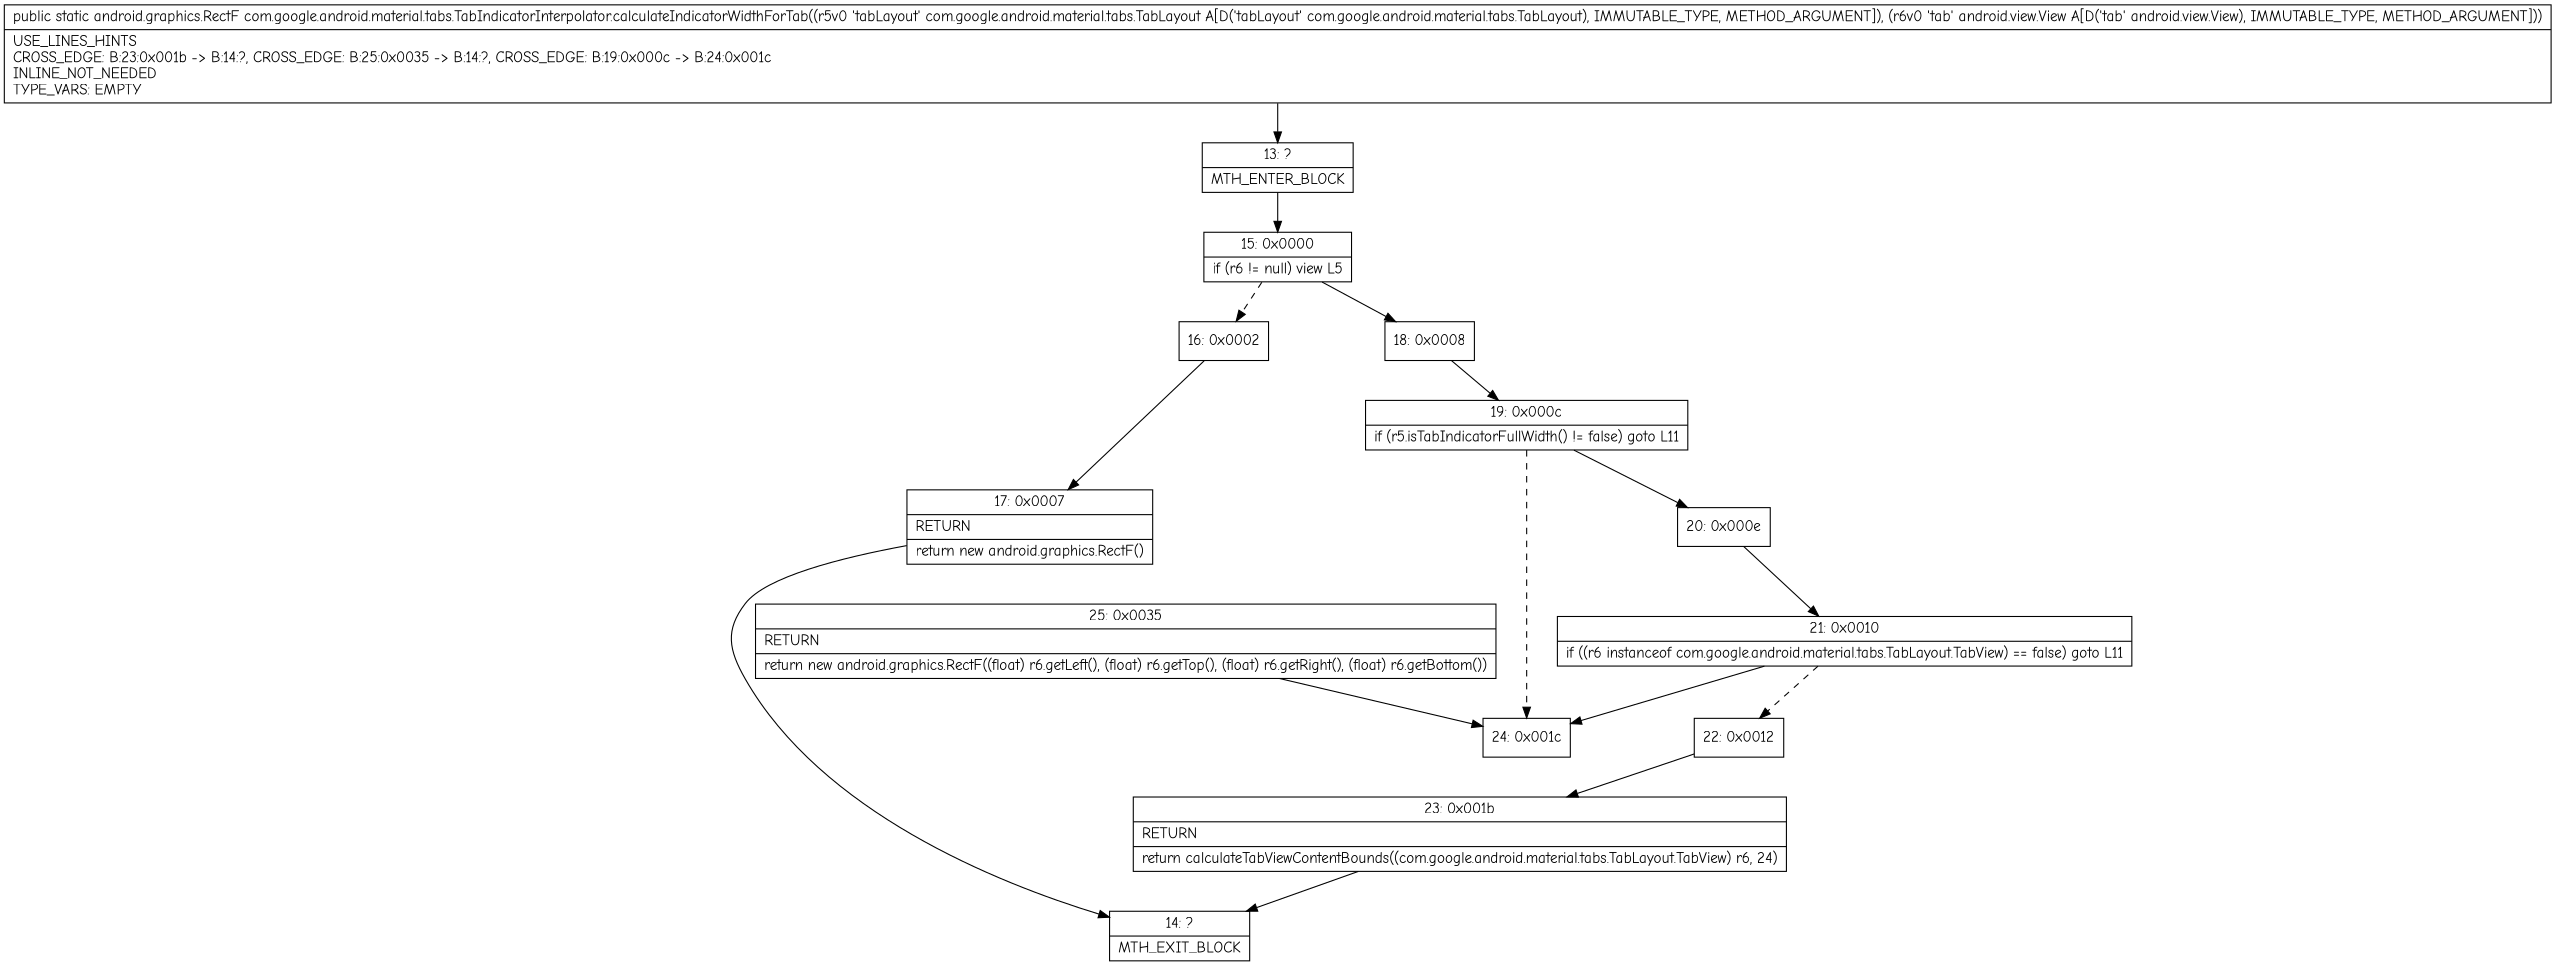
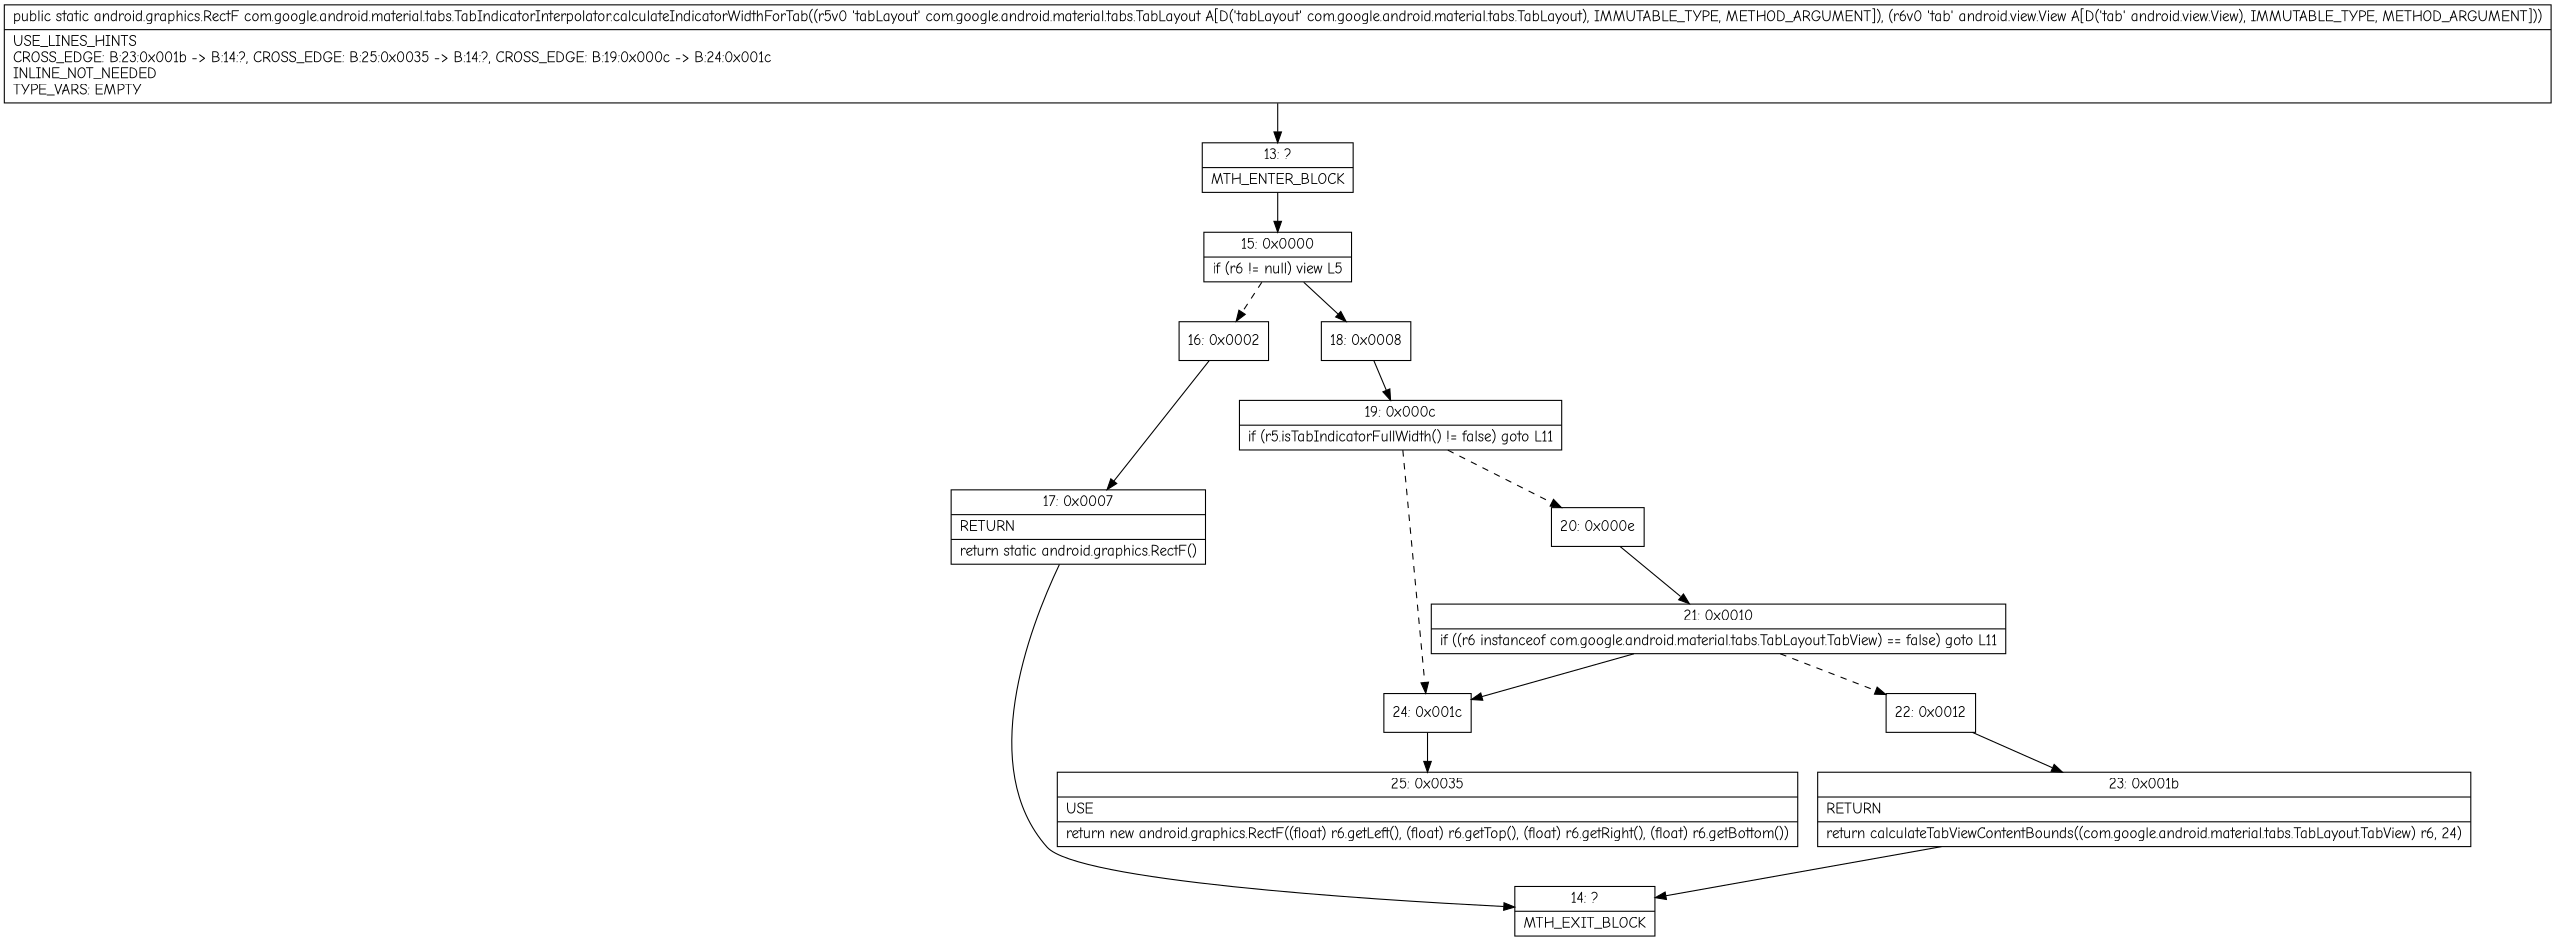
edge "19: 0x000c" -> "20: 0x000e": style solid -> dashed
node "17: 0x0007": text "return new android.graphics.RectF()" -> "return static android.graphics.RectF()"
node "25: 0x0035": text "RETURN" -> "USE"
edge "25: 0x0035" -> "24: 0x001c": reversed
